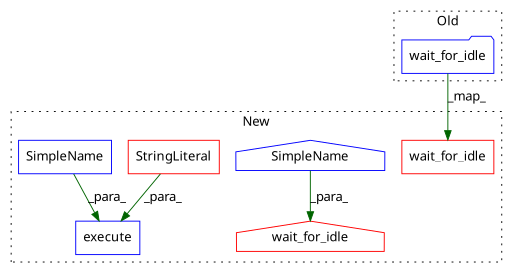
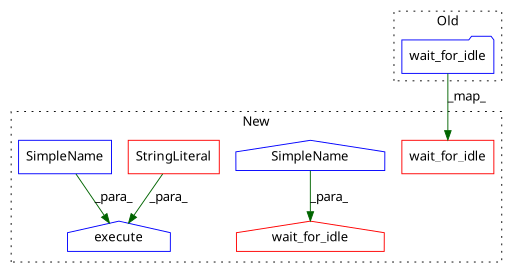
node "execute": shape box -> house
